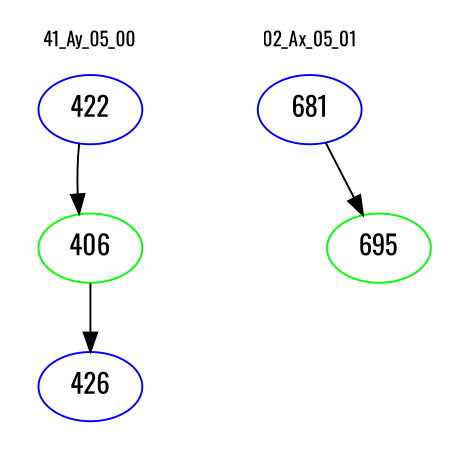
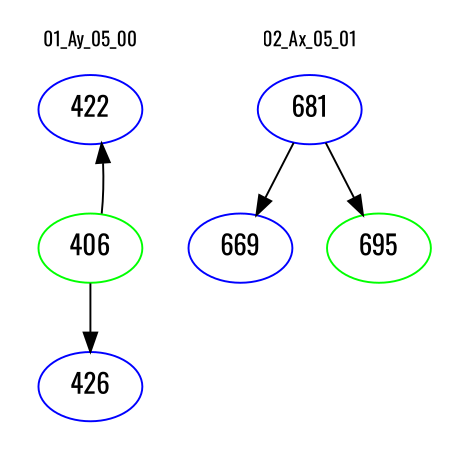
cluster "41_Ay_05_00": label "41_Ay_05_00" -> "01_Ay_05_00"
edge "422" -> "406": reversed
node "669": added
